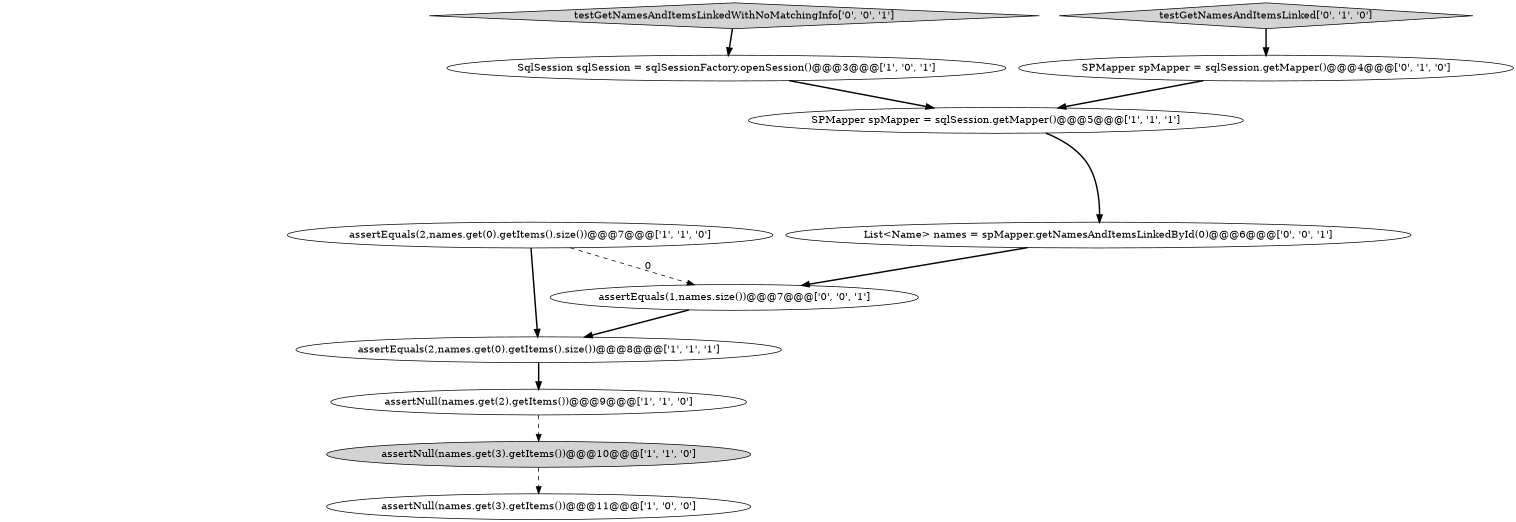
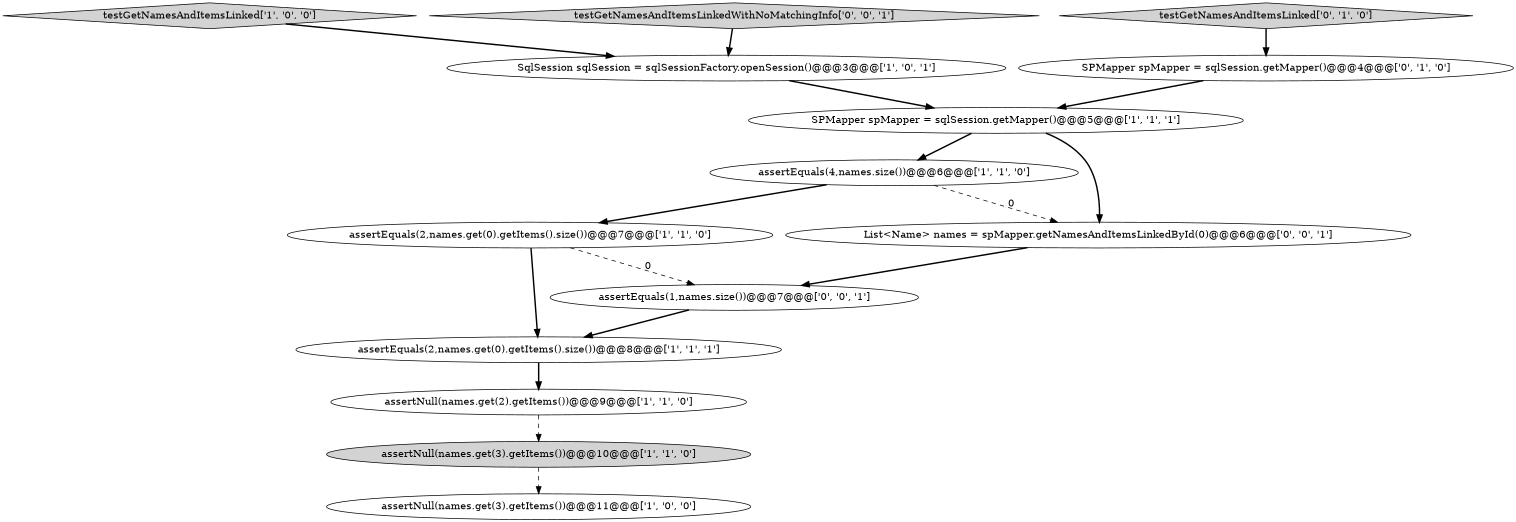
node "testGetNamesAndItemsLinked['1', '0', '0']": added
node "assertEquals(4,names.size())@@@6@@@['1', '1', '0']": added
